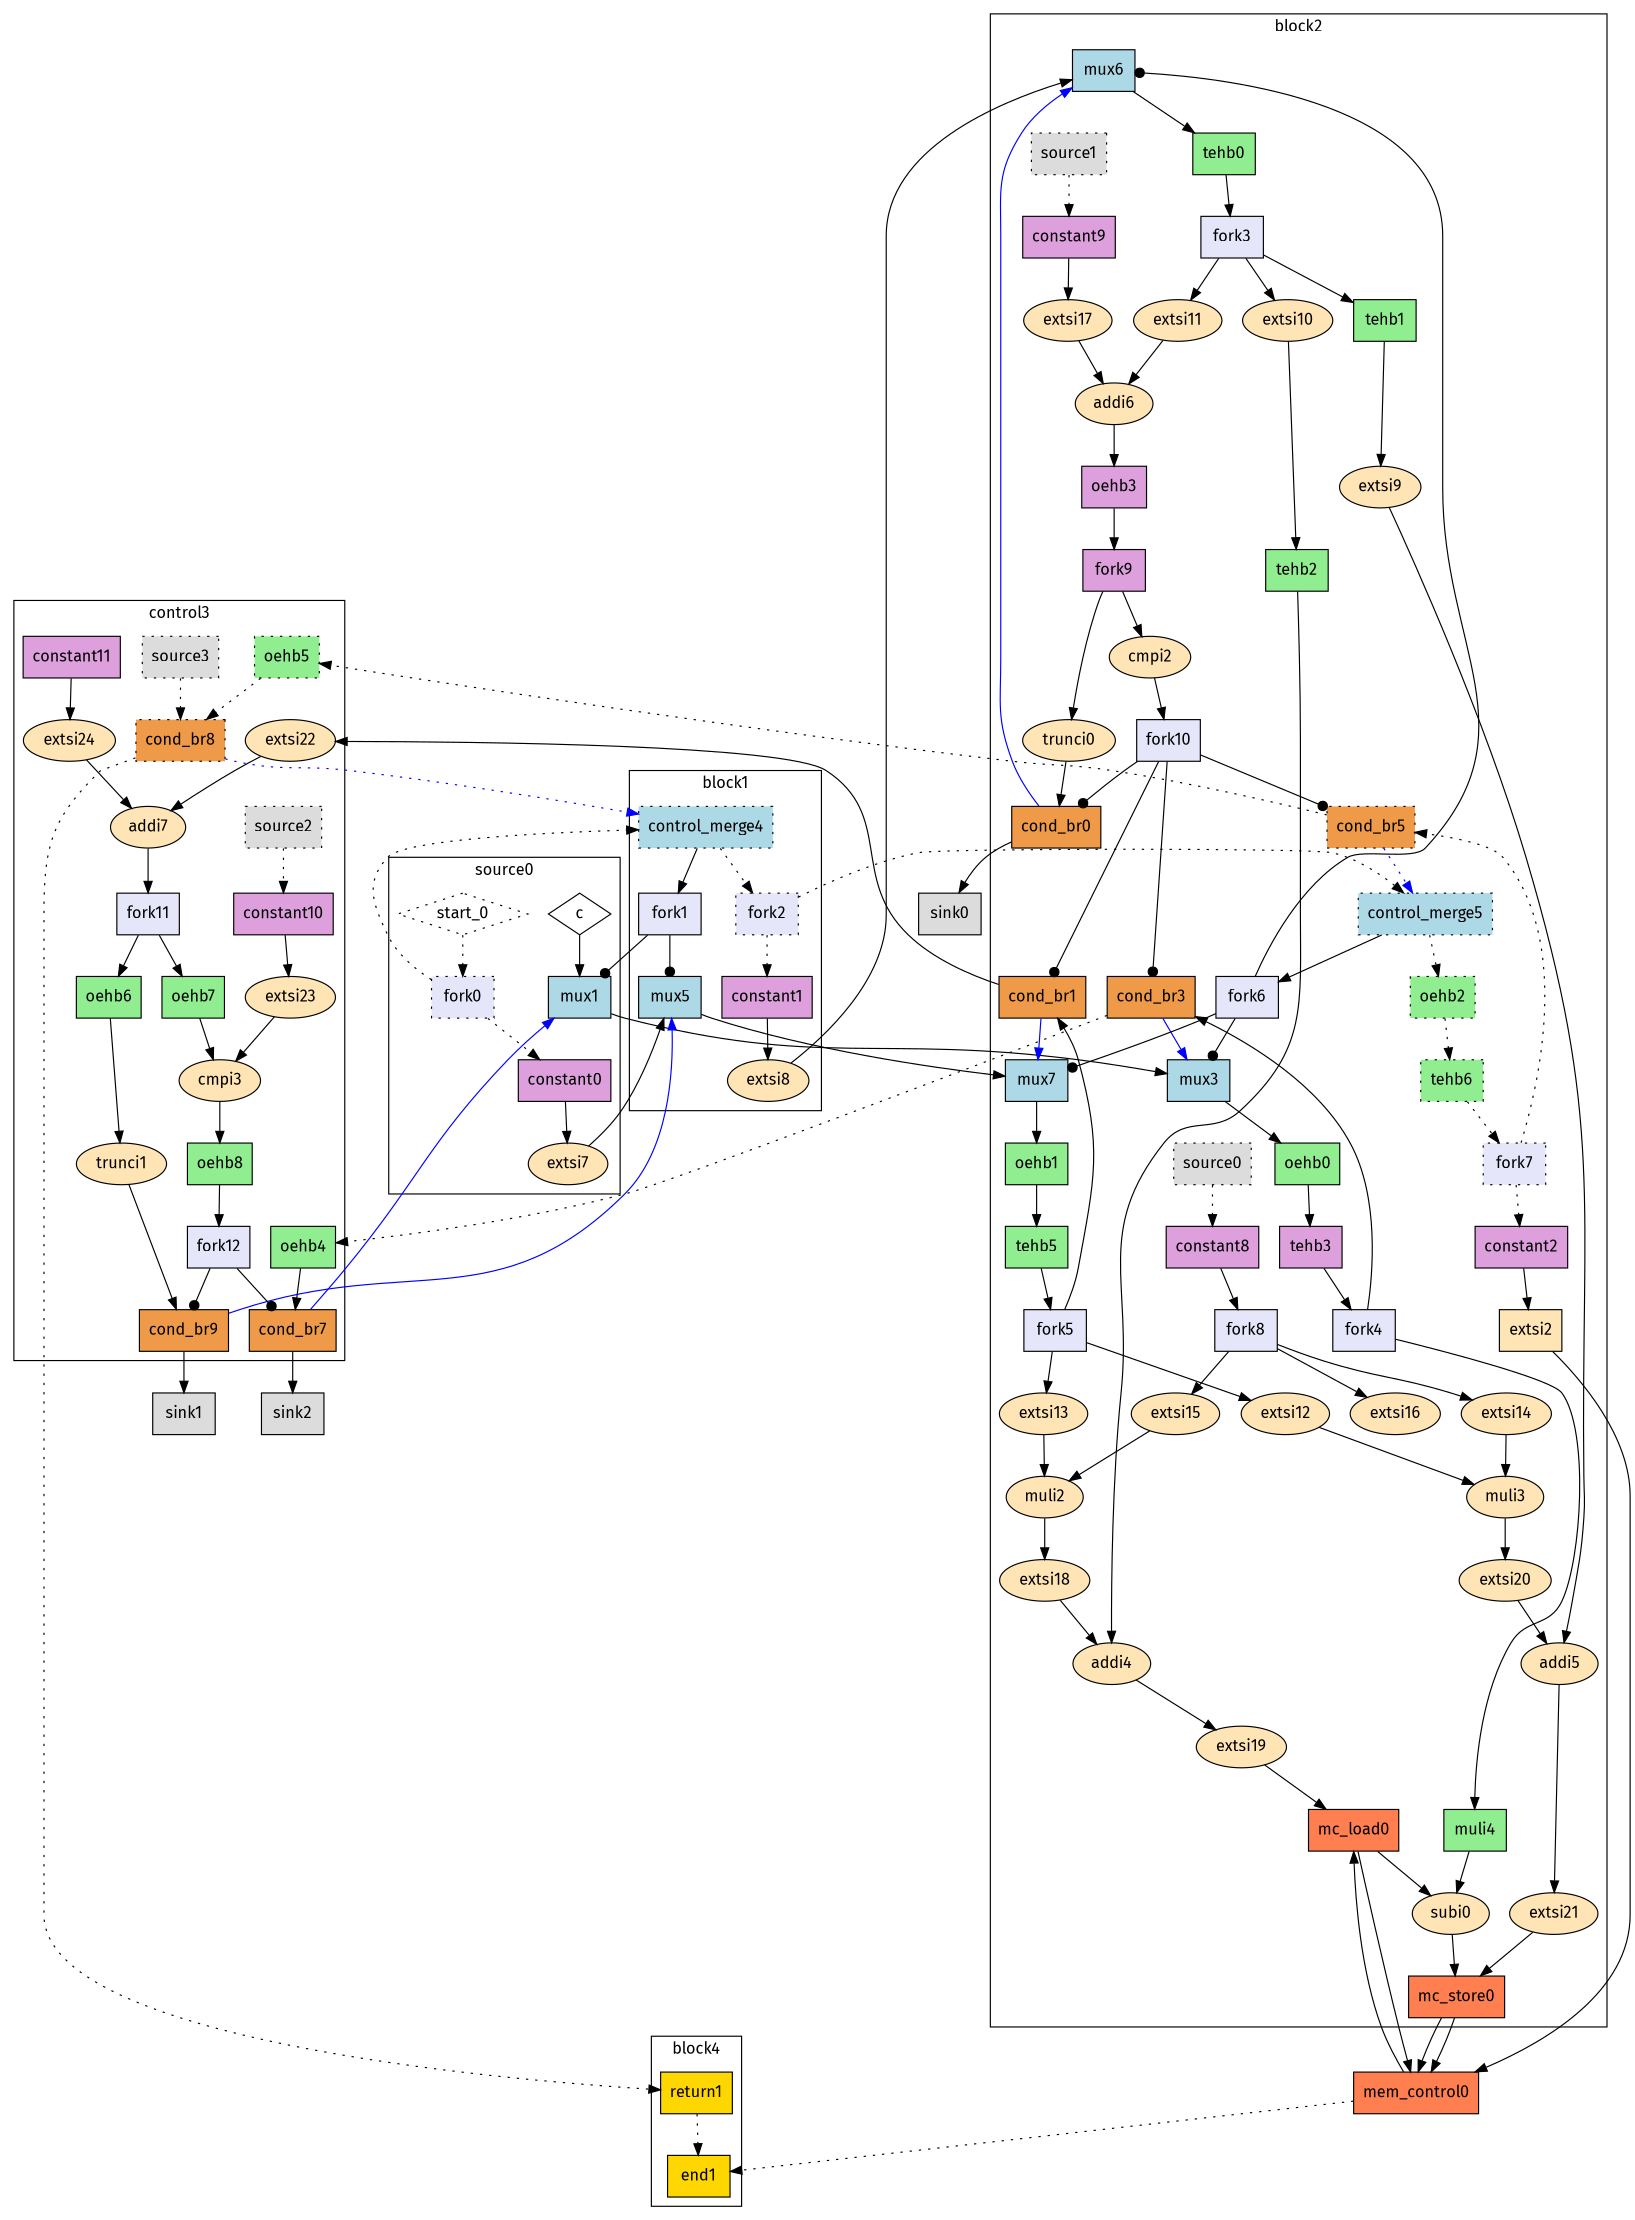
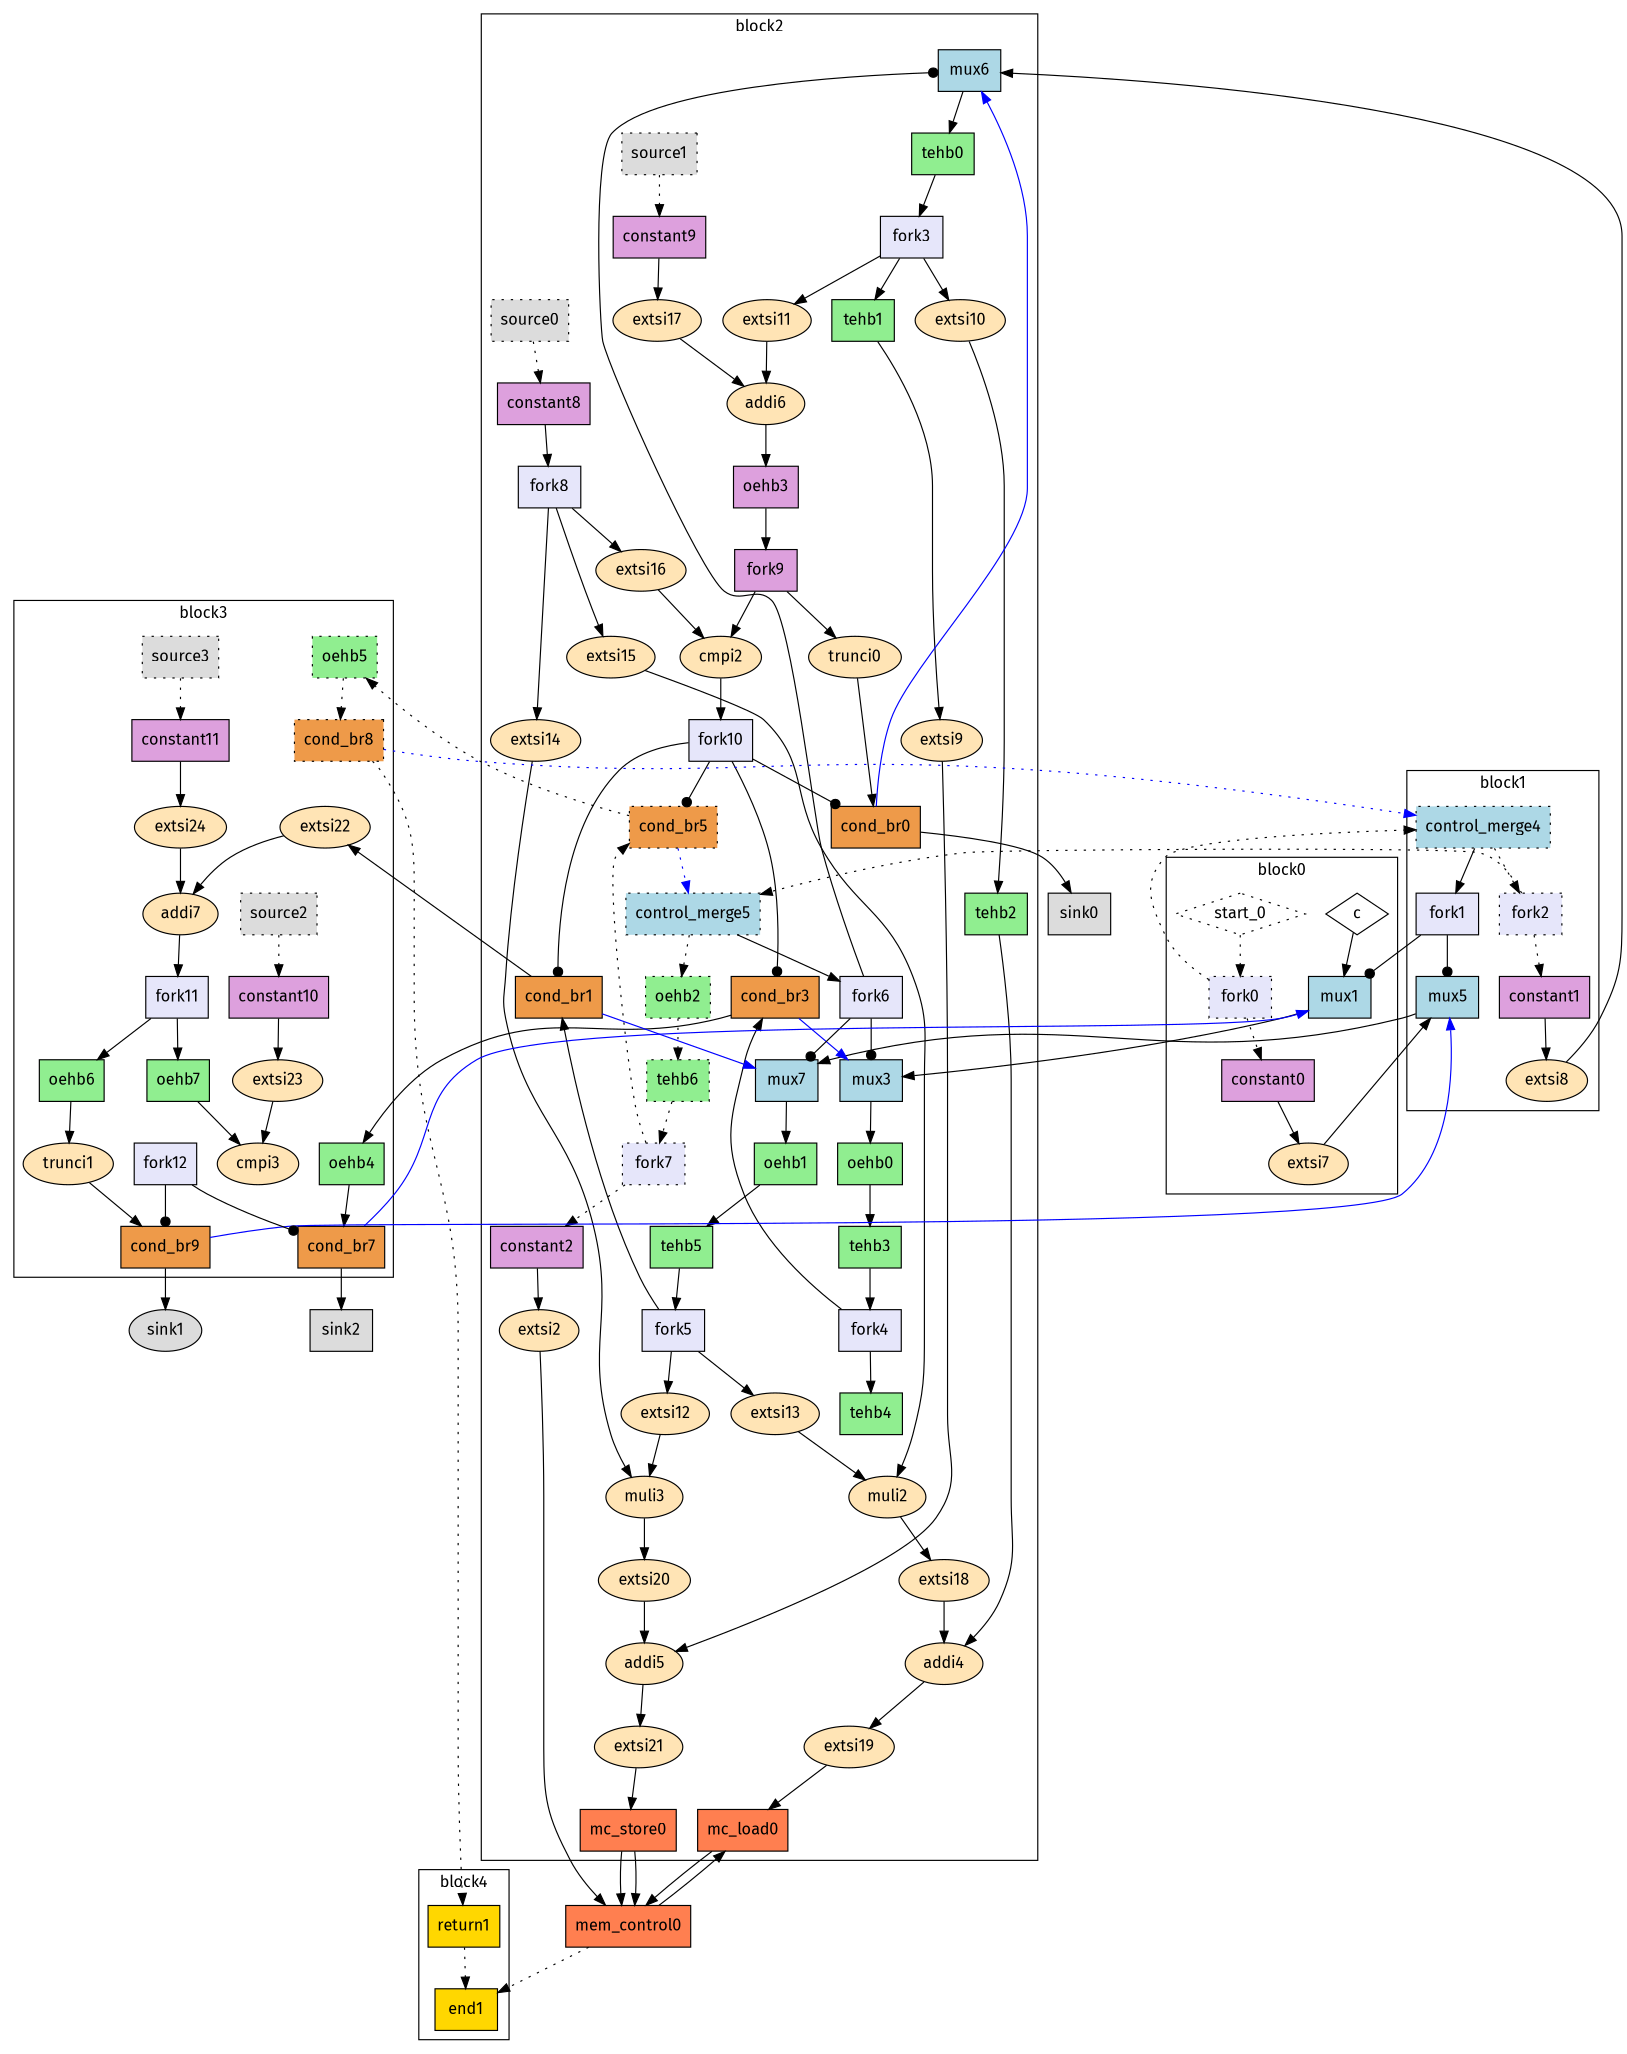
edge "extsi16" -- "cmpi2": added
cluster "control3": label "control3" -> "block3"
edge "source3" -- "cond_br8": now "source3" -- "constant11"
cluster "source0": label "source0" -> "block0"
edge "cond_br3" -- "oehb4": style dotted -> solid
node "oehb8": removed
node "tehb3": fillcolor plum -> lightgreen
node "extsi2": shape box -> ellipse
node "sink1": shape box -> ellipse
node "muli4": label "muli4" -> "tehb4"
node "subi0": removed
